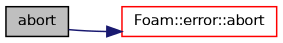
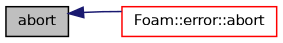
edge "abort" -> "Foam::error::abort": reversed
